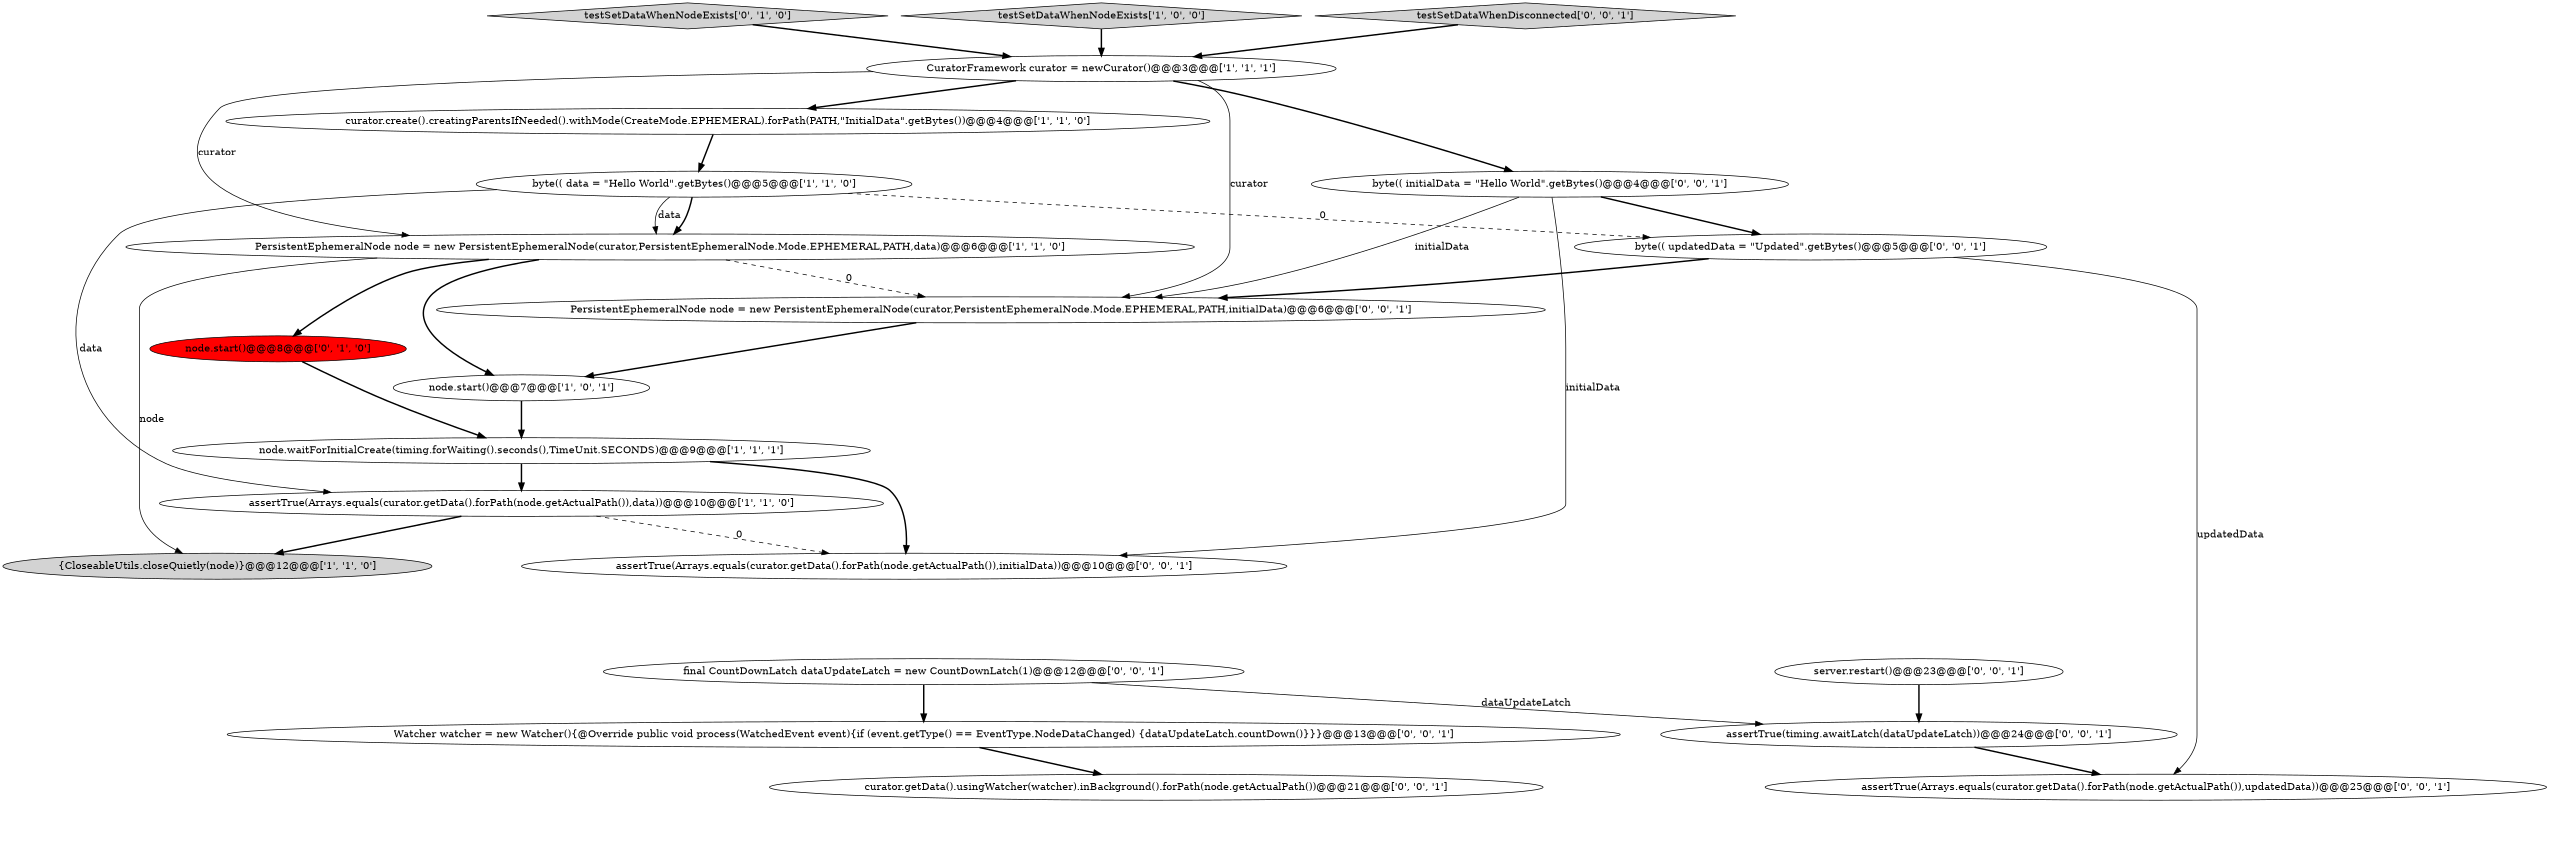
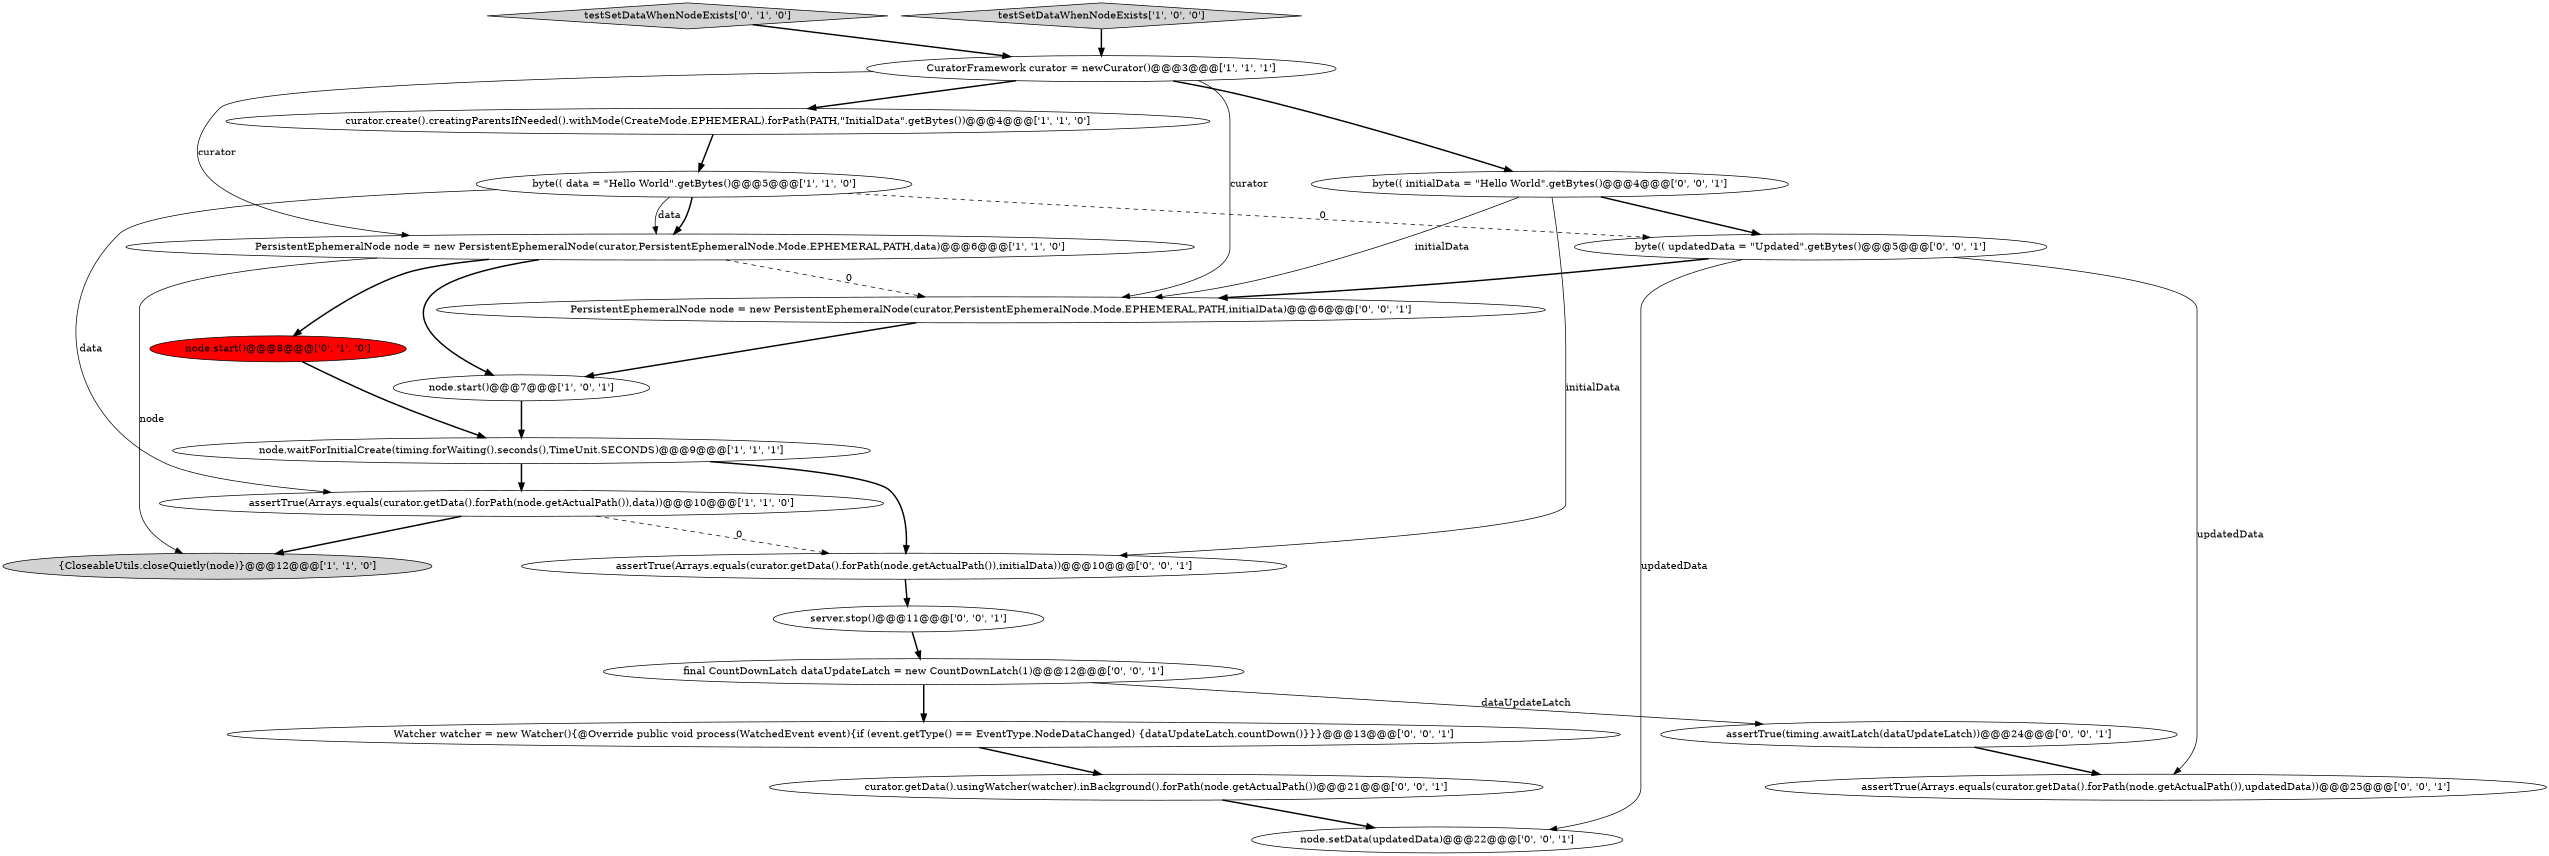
node "testSetDataWhenDisconnected['0', '0', '1']": removed
node "server.stop()@@@11@@@['0', '0', '1']": added
node "server.restart()@@@23@@@['0', '0', '1']": removed
node "node.setData(updatedData)@@@22@@@['0', '0', '1']": added
